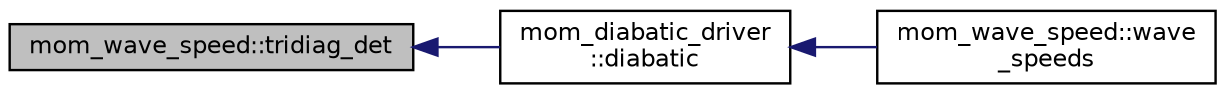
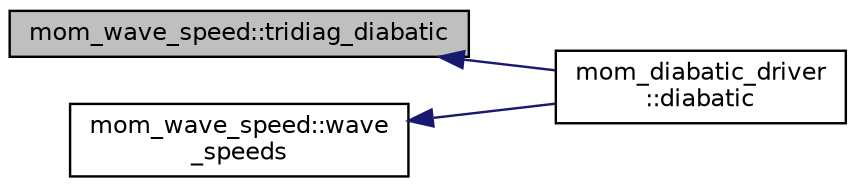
node "mom_wave_speed::tridiag_det": label "mom_wave_speed::tridiag_det" -> "mom_wave_speed::tridiag_diabatic"
edge "mom_wave_speed::wave _speeds" -> "mom_diabatic_driver ::diabatic": reversed
